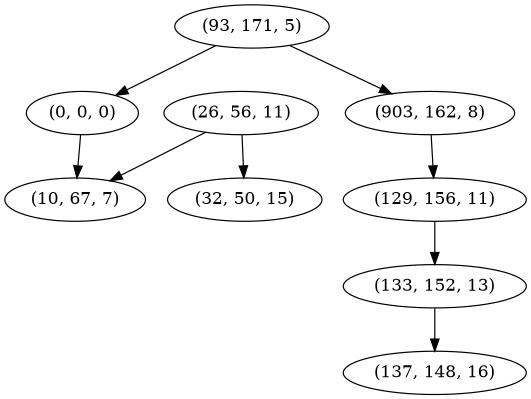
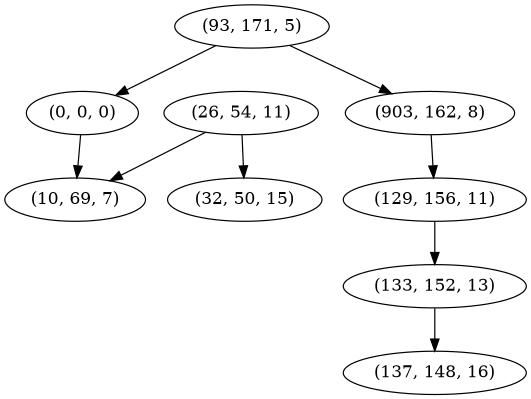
node "(26, 56, 11)": label "(26, 56, 11)" -> "(26, 54, 11)"
node "(10, 67, 7)": label "(10, 67, 7)" -> "(10, 69, 7)"
